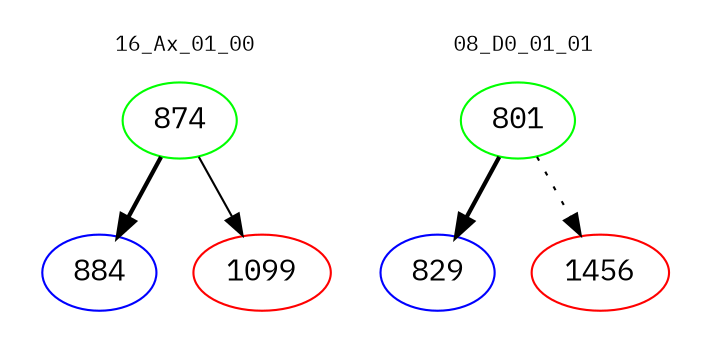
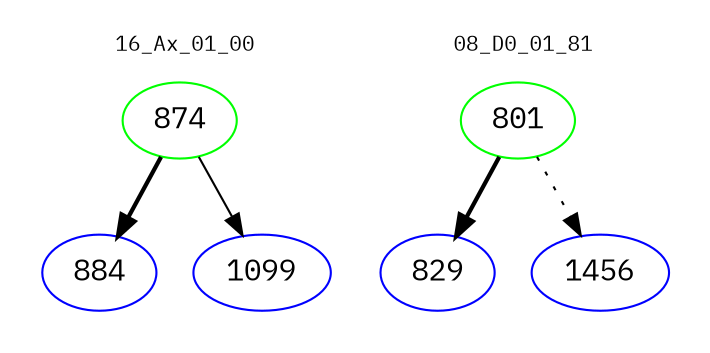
cluster "08_D0_01_01": label "08_D0_01_01" -> "08_D0_01_81"
node "1099": color red -> blue
node "1456": color red -> blue
